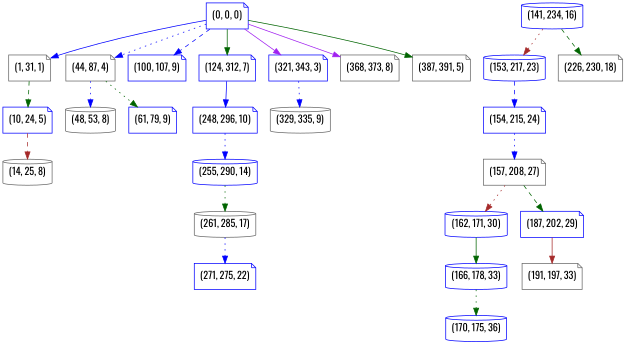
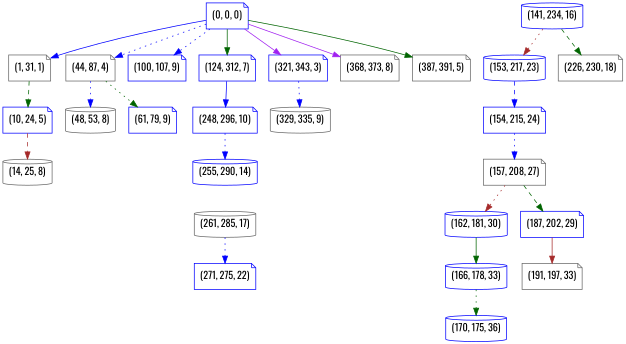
edge "(0, 0, 0)" -> "(100, 107, 9)": style dashed -> dotted
edge "(255, 290, 14)" -> "(261, 285, 17)": removed
node "(162, 171, 30)": label "(162, 171, 30)" -> "(162, 181, 30)"
